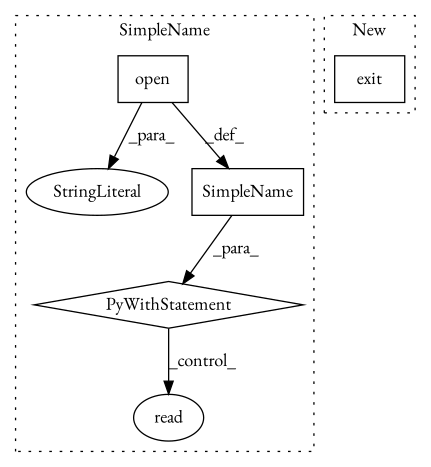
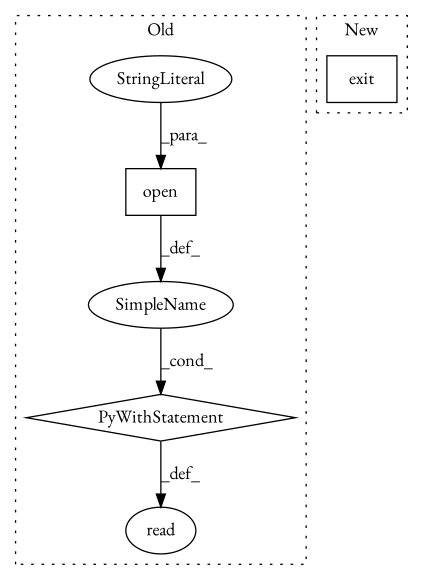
cluster "SimpleName": label "SimpleName" -> "Old"
edge "open" -> "StringLiteral": reversed
node "SimpleName": shape box -> ellipse
edge "SimpleName" -> "PyWithStatement": label "_para_" -> "_cond_"
edge "PyWithStatement" -> "read": label "_control_" -> "_def_"
